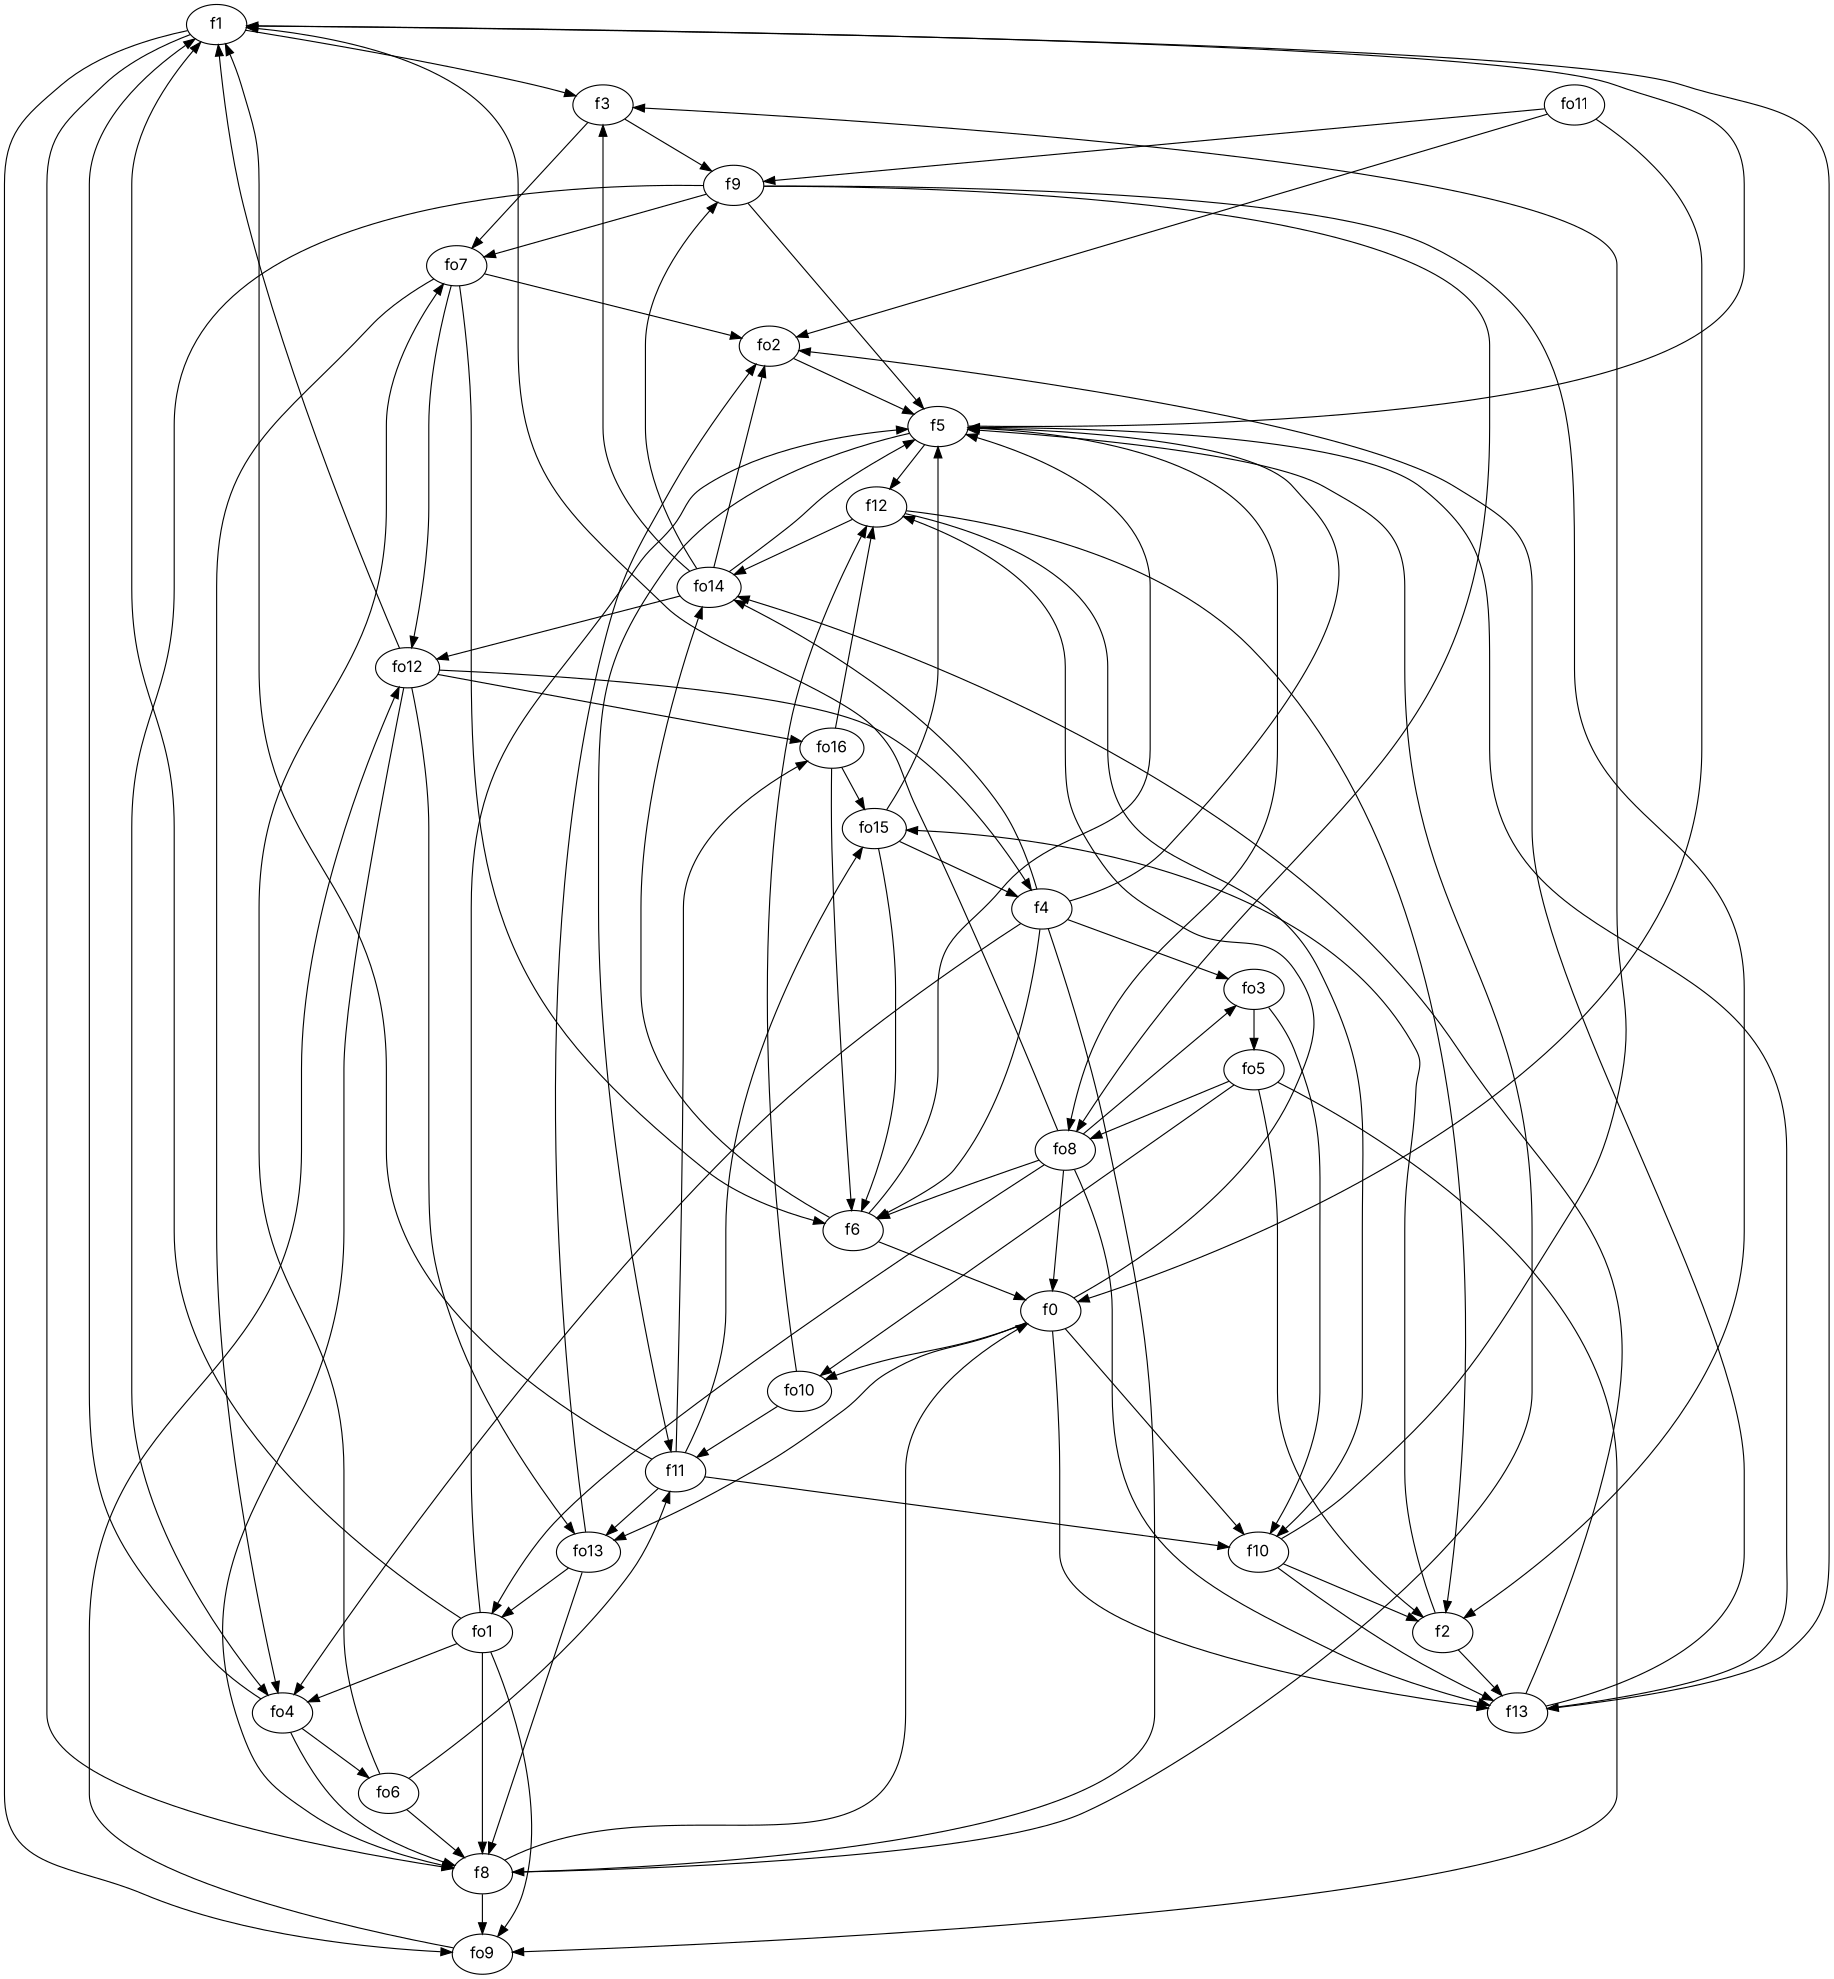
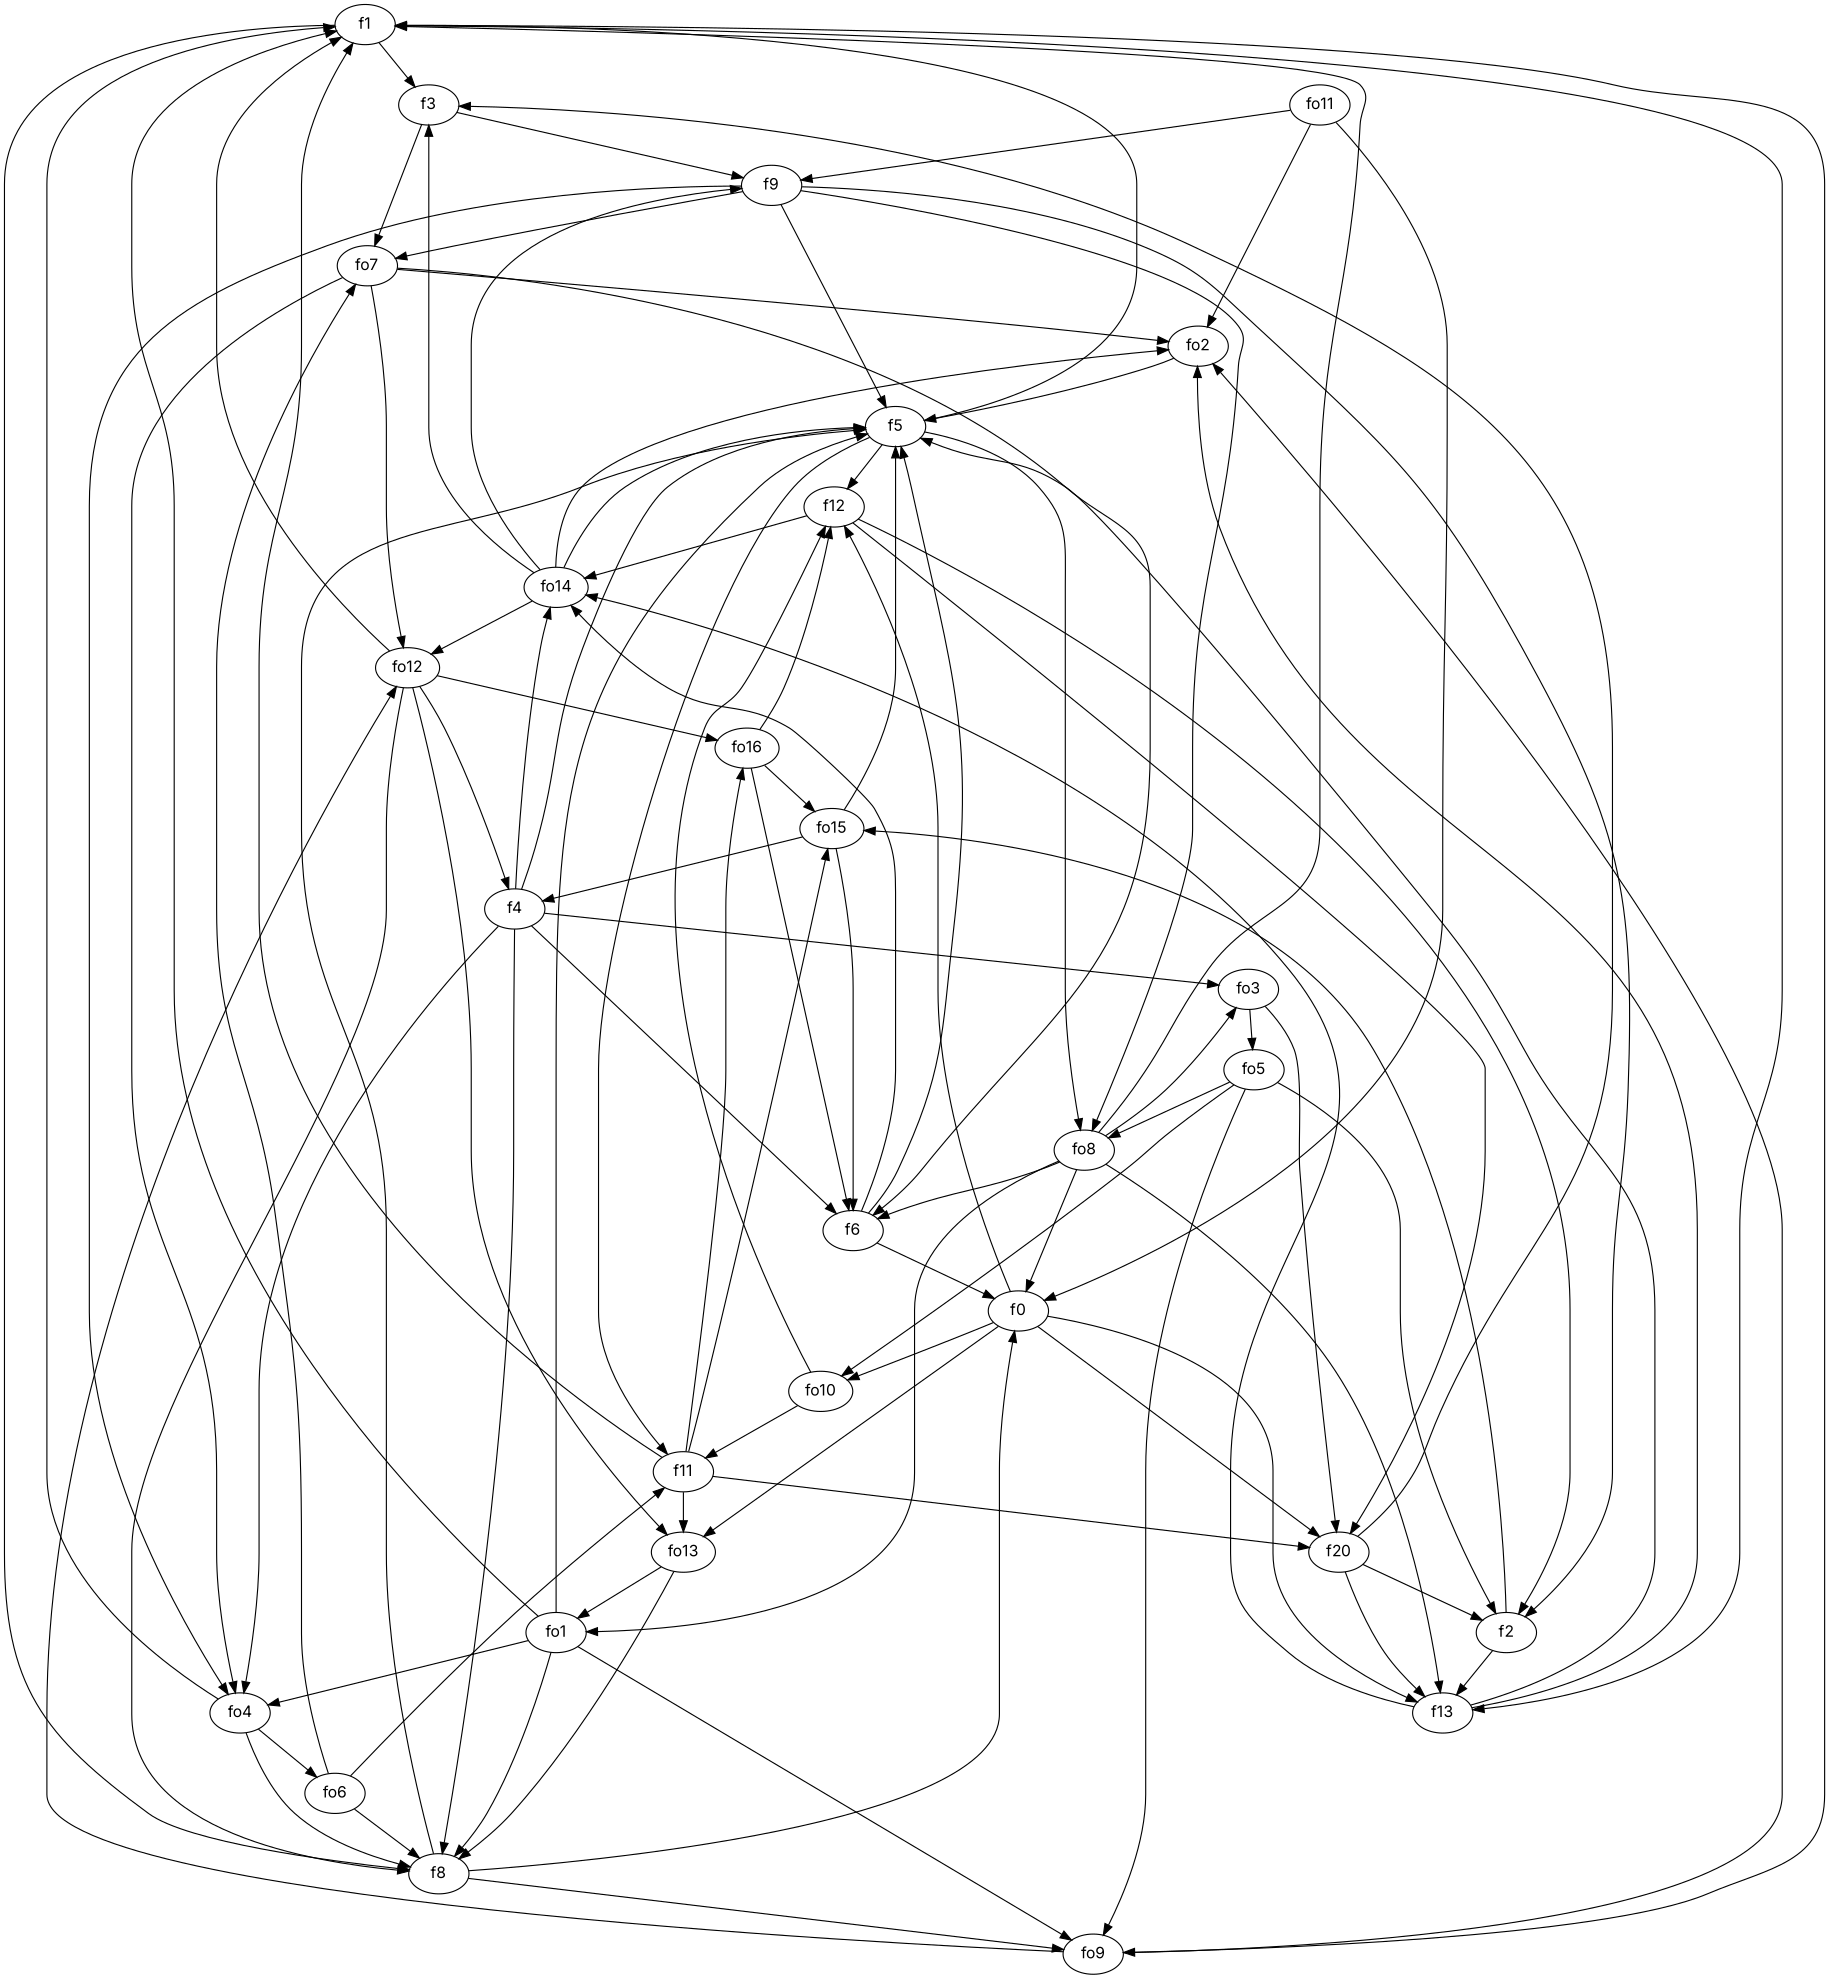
edge "fo13" -> "fo2": now "fo9" -> "fo2"
node "f10": label "f10" -> "f20"
